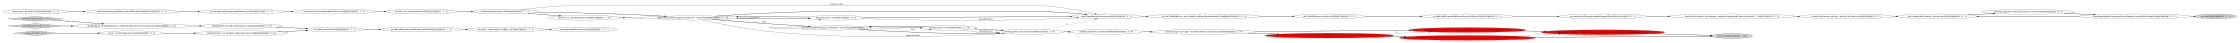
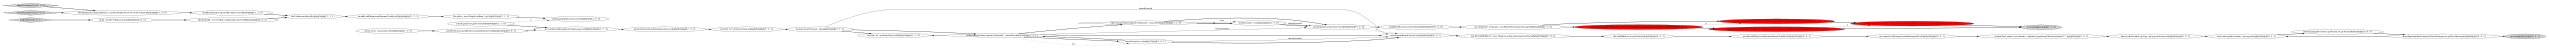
node "assertEquals(true,gitDir.exists())@@@10@@@['1', '1', '0']": added
